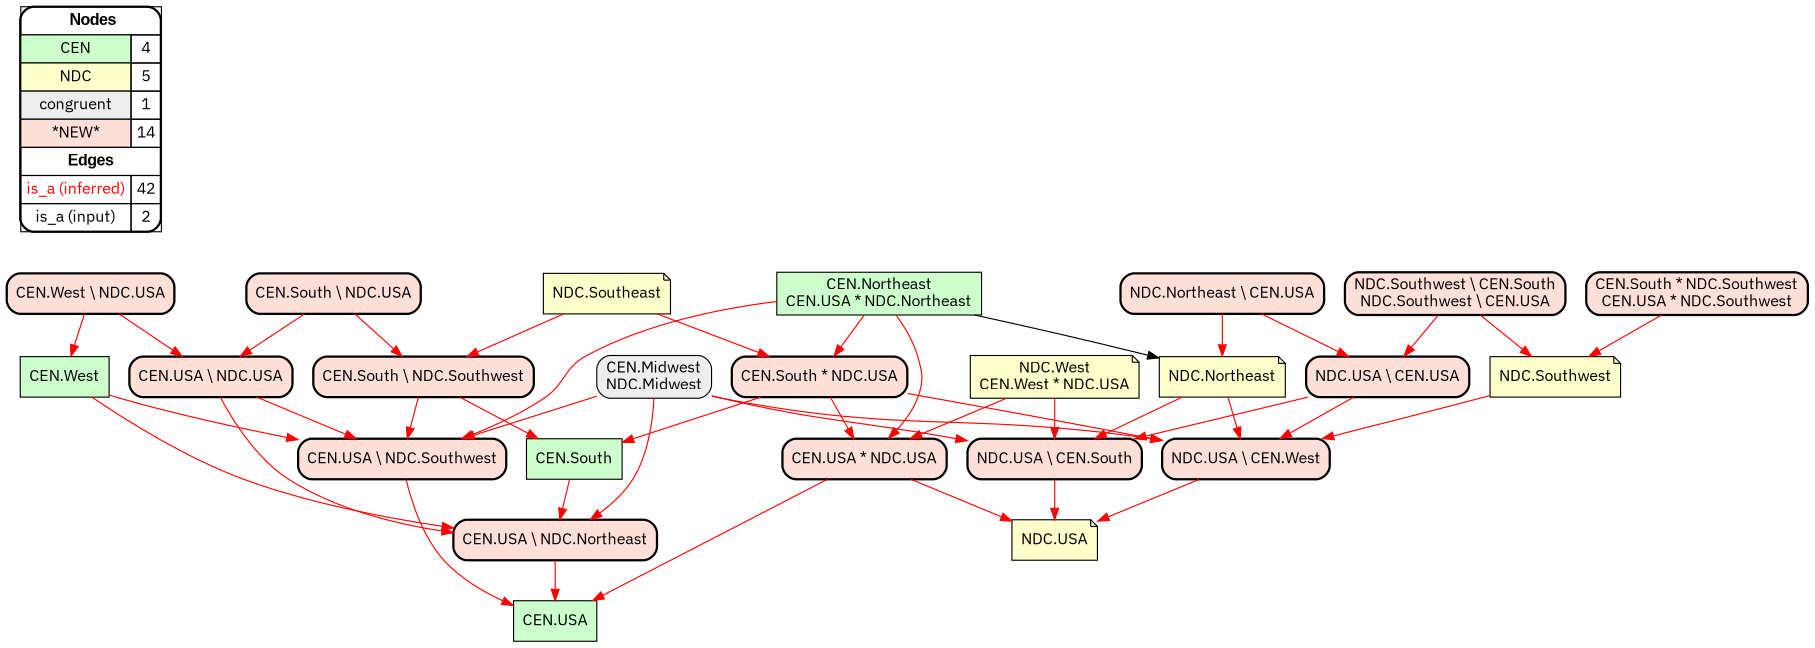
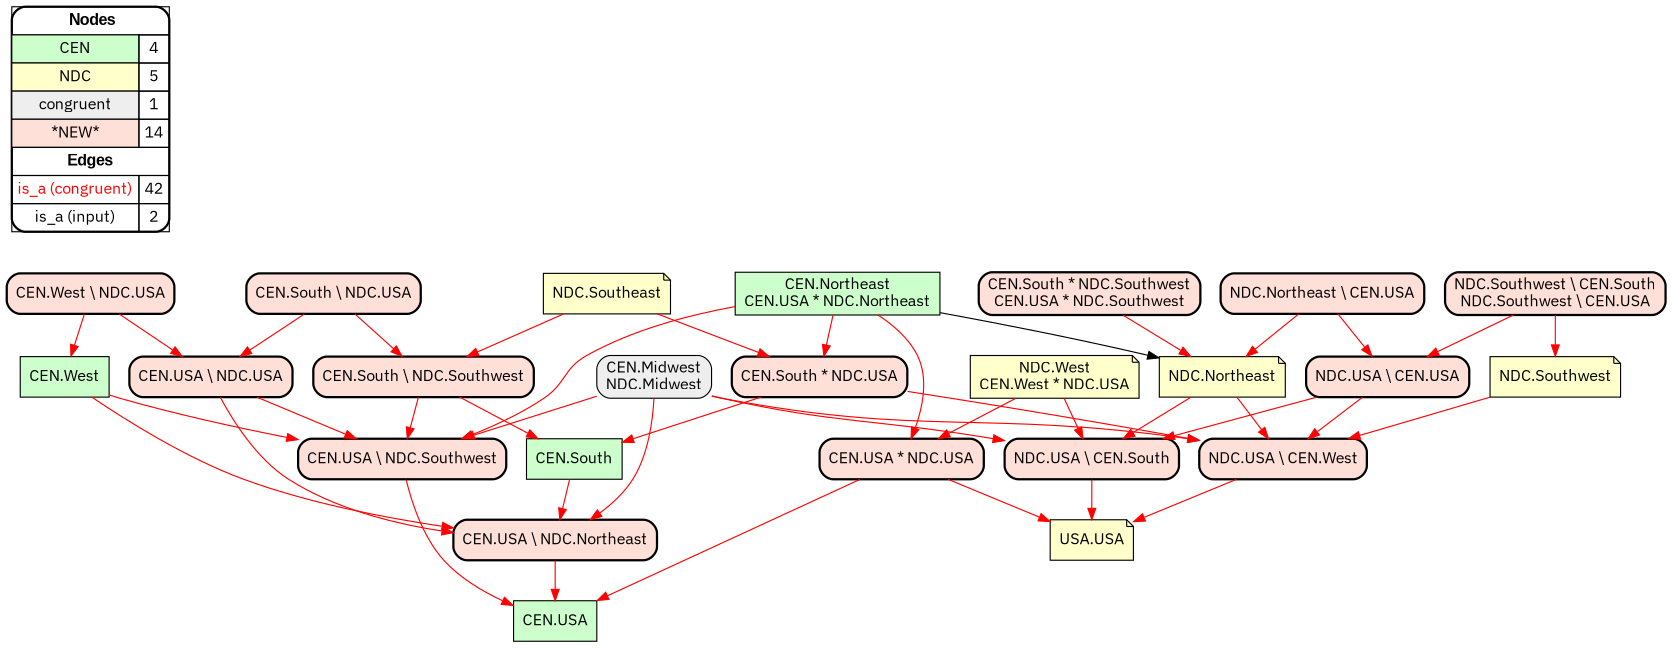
node "Nodes": text "is_a (inferred)" -> "is_a (congruent)"
edge "CEN.South * NDC.Southwest CEN.USA * NDC.Southwest" -> "NDC.Southwest": now "CEN.South * NDC.Southwest CEN.USA * NDC.Southwest" -> "NDC.Northeast"
edge "CEN.South * NDC.USA" -> "CEN.USA * NDC.USA": removed
node "NDC.USA": label "NDC.USA" -> "USA.USA"
